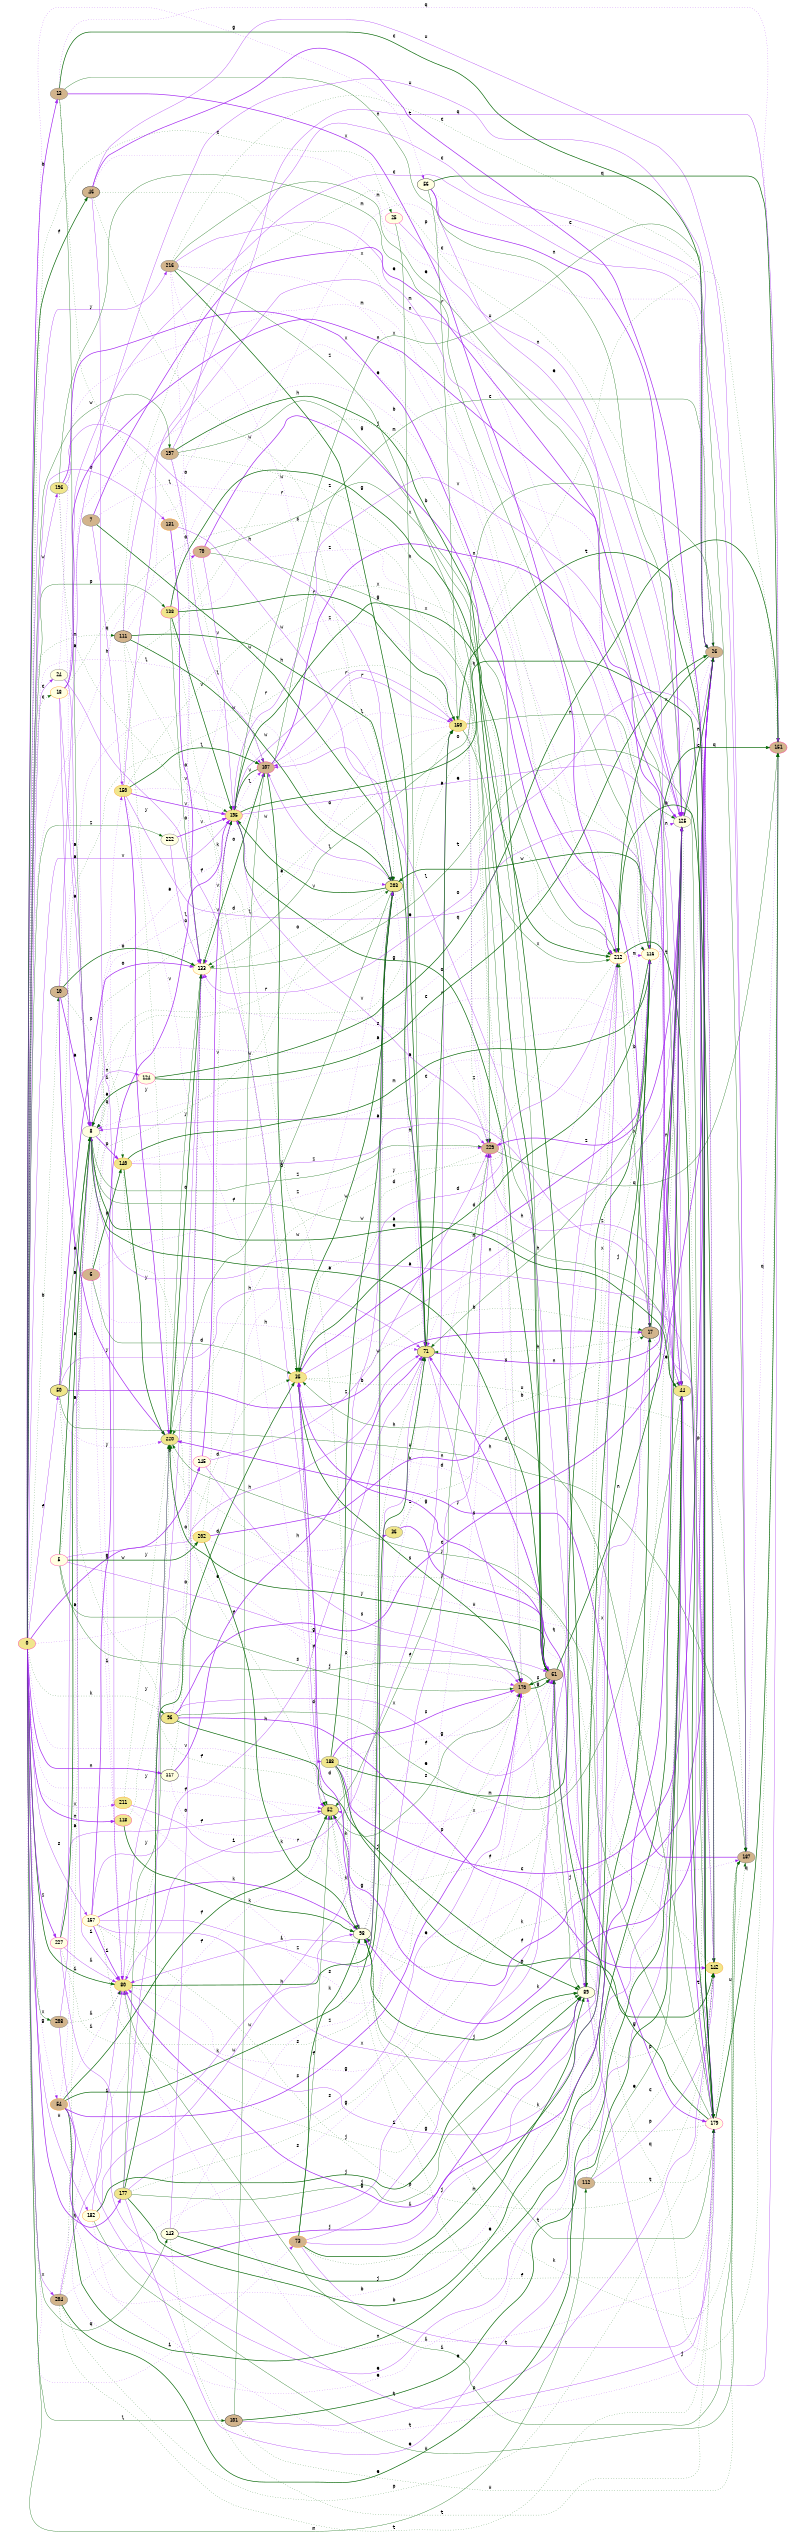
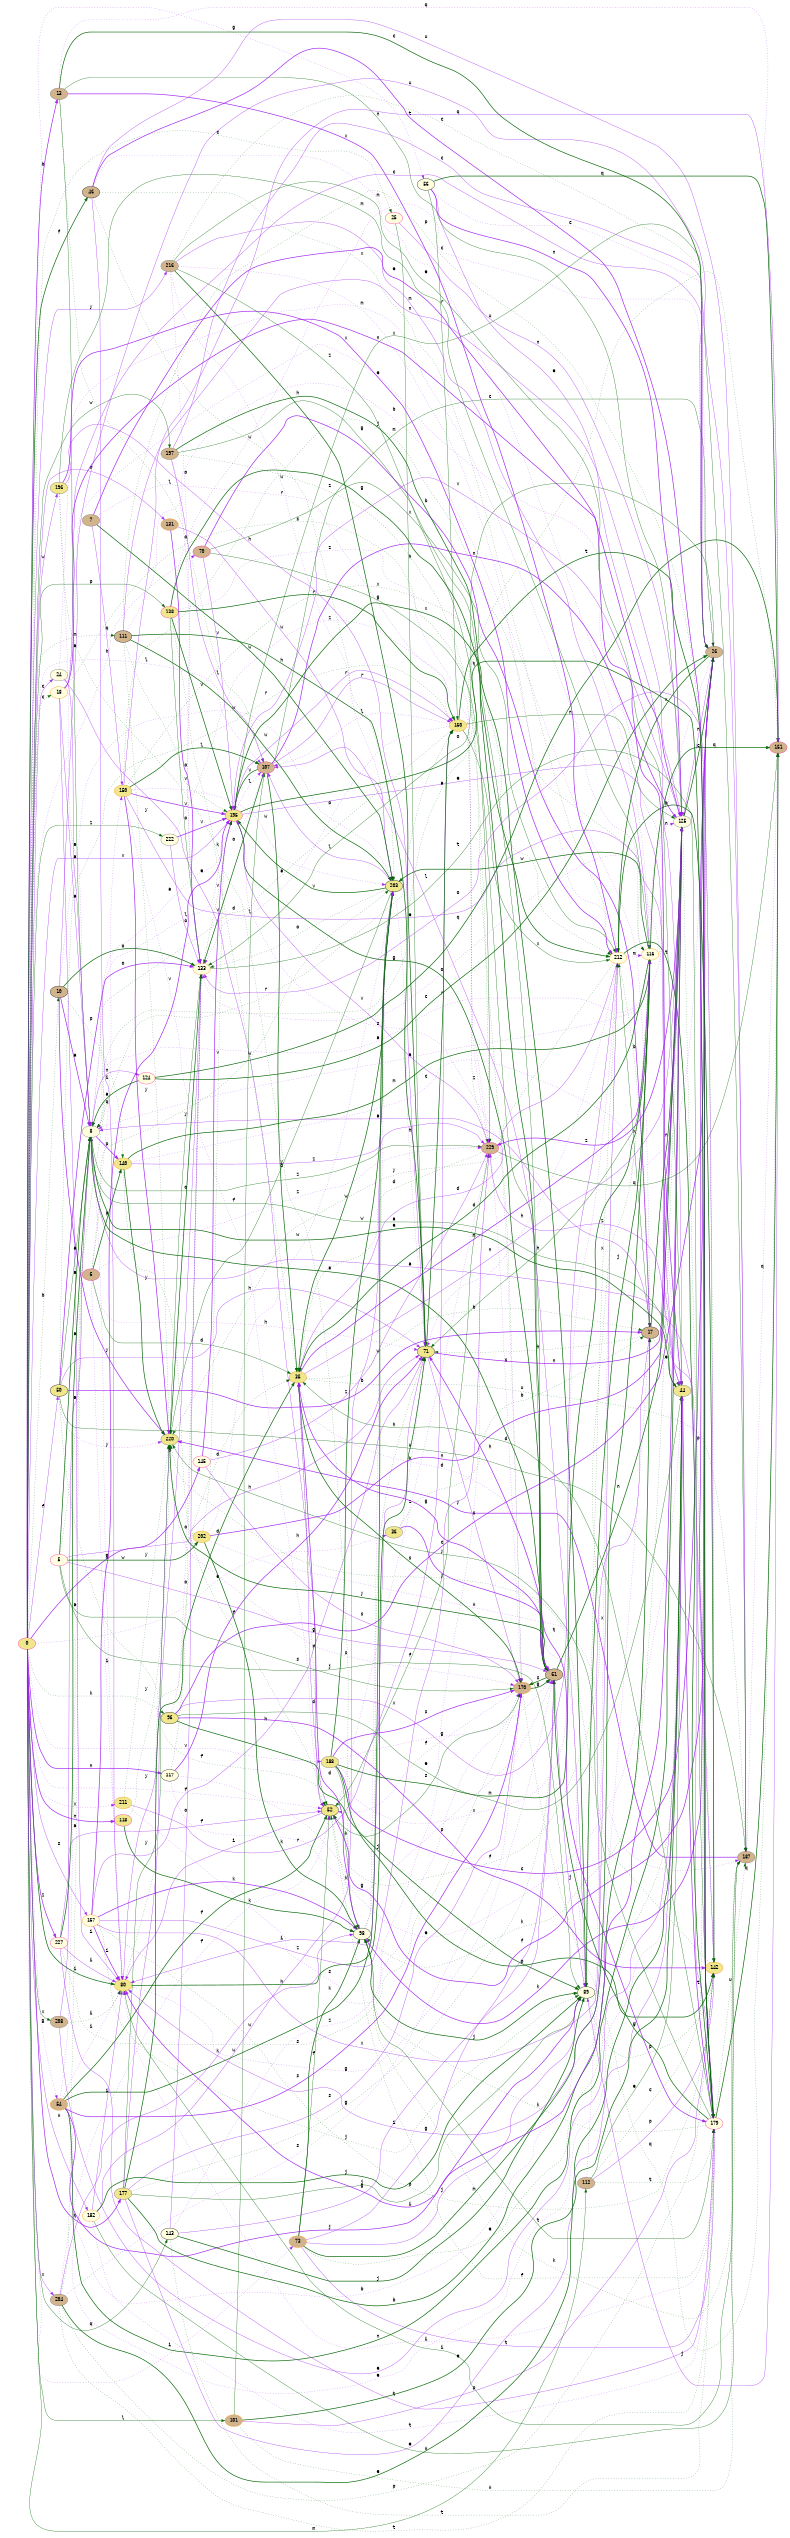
edge "24" -> "52": label "f" -> "e"
node "101": color black -> darkorange
